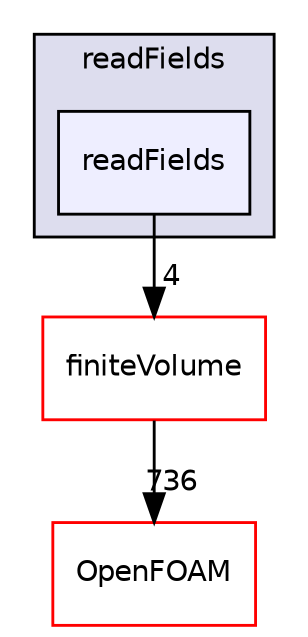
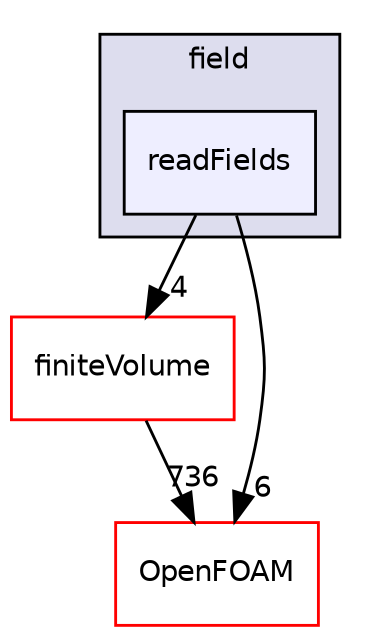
cluster "readFields": label "readFields" -> "field"
edge "readFields" -> "OpenFOAM": added
